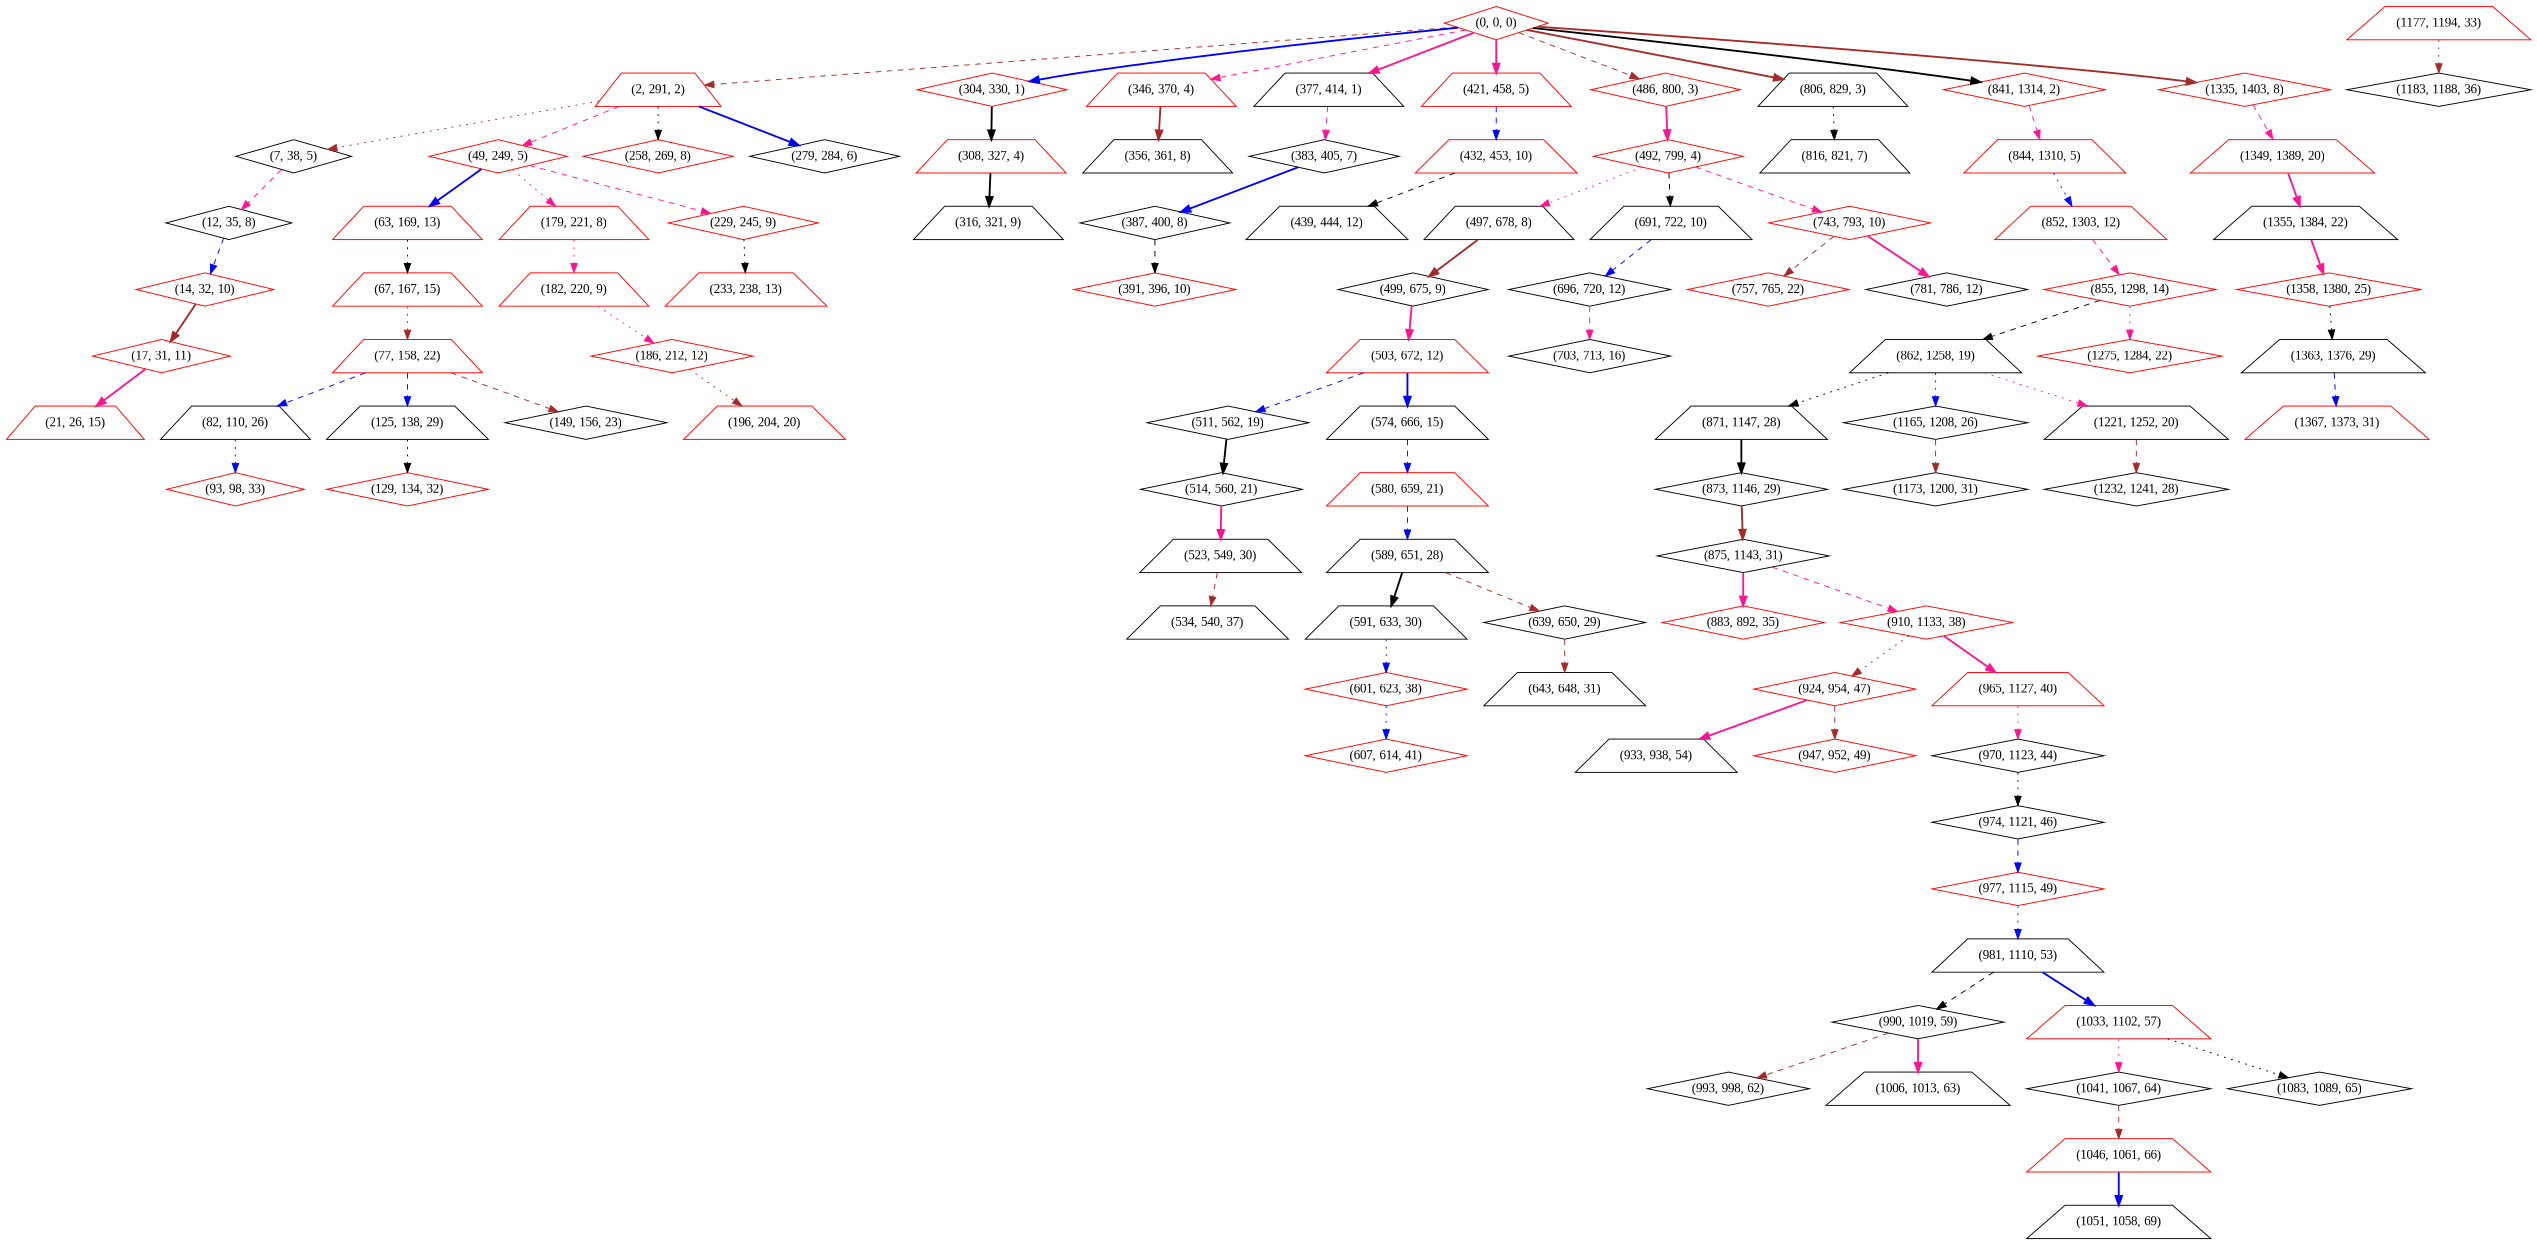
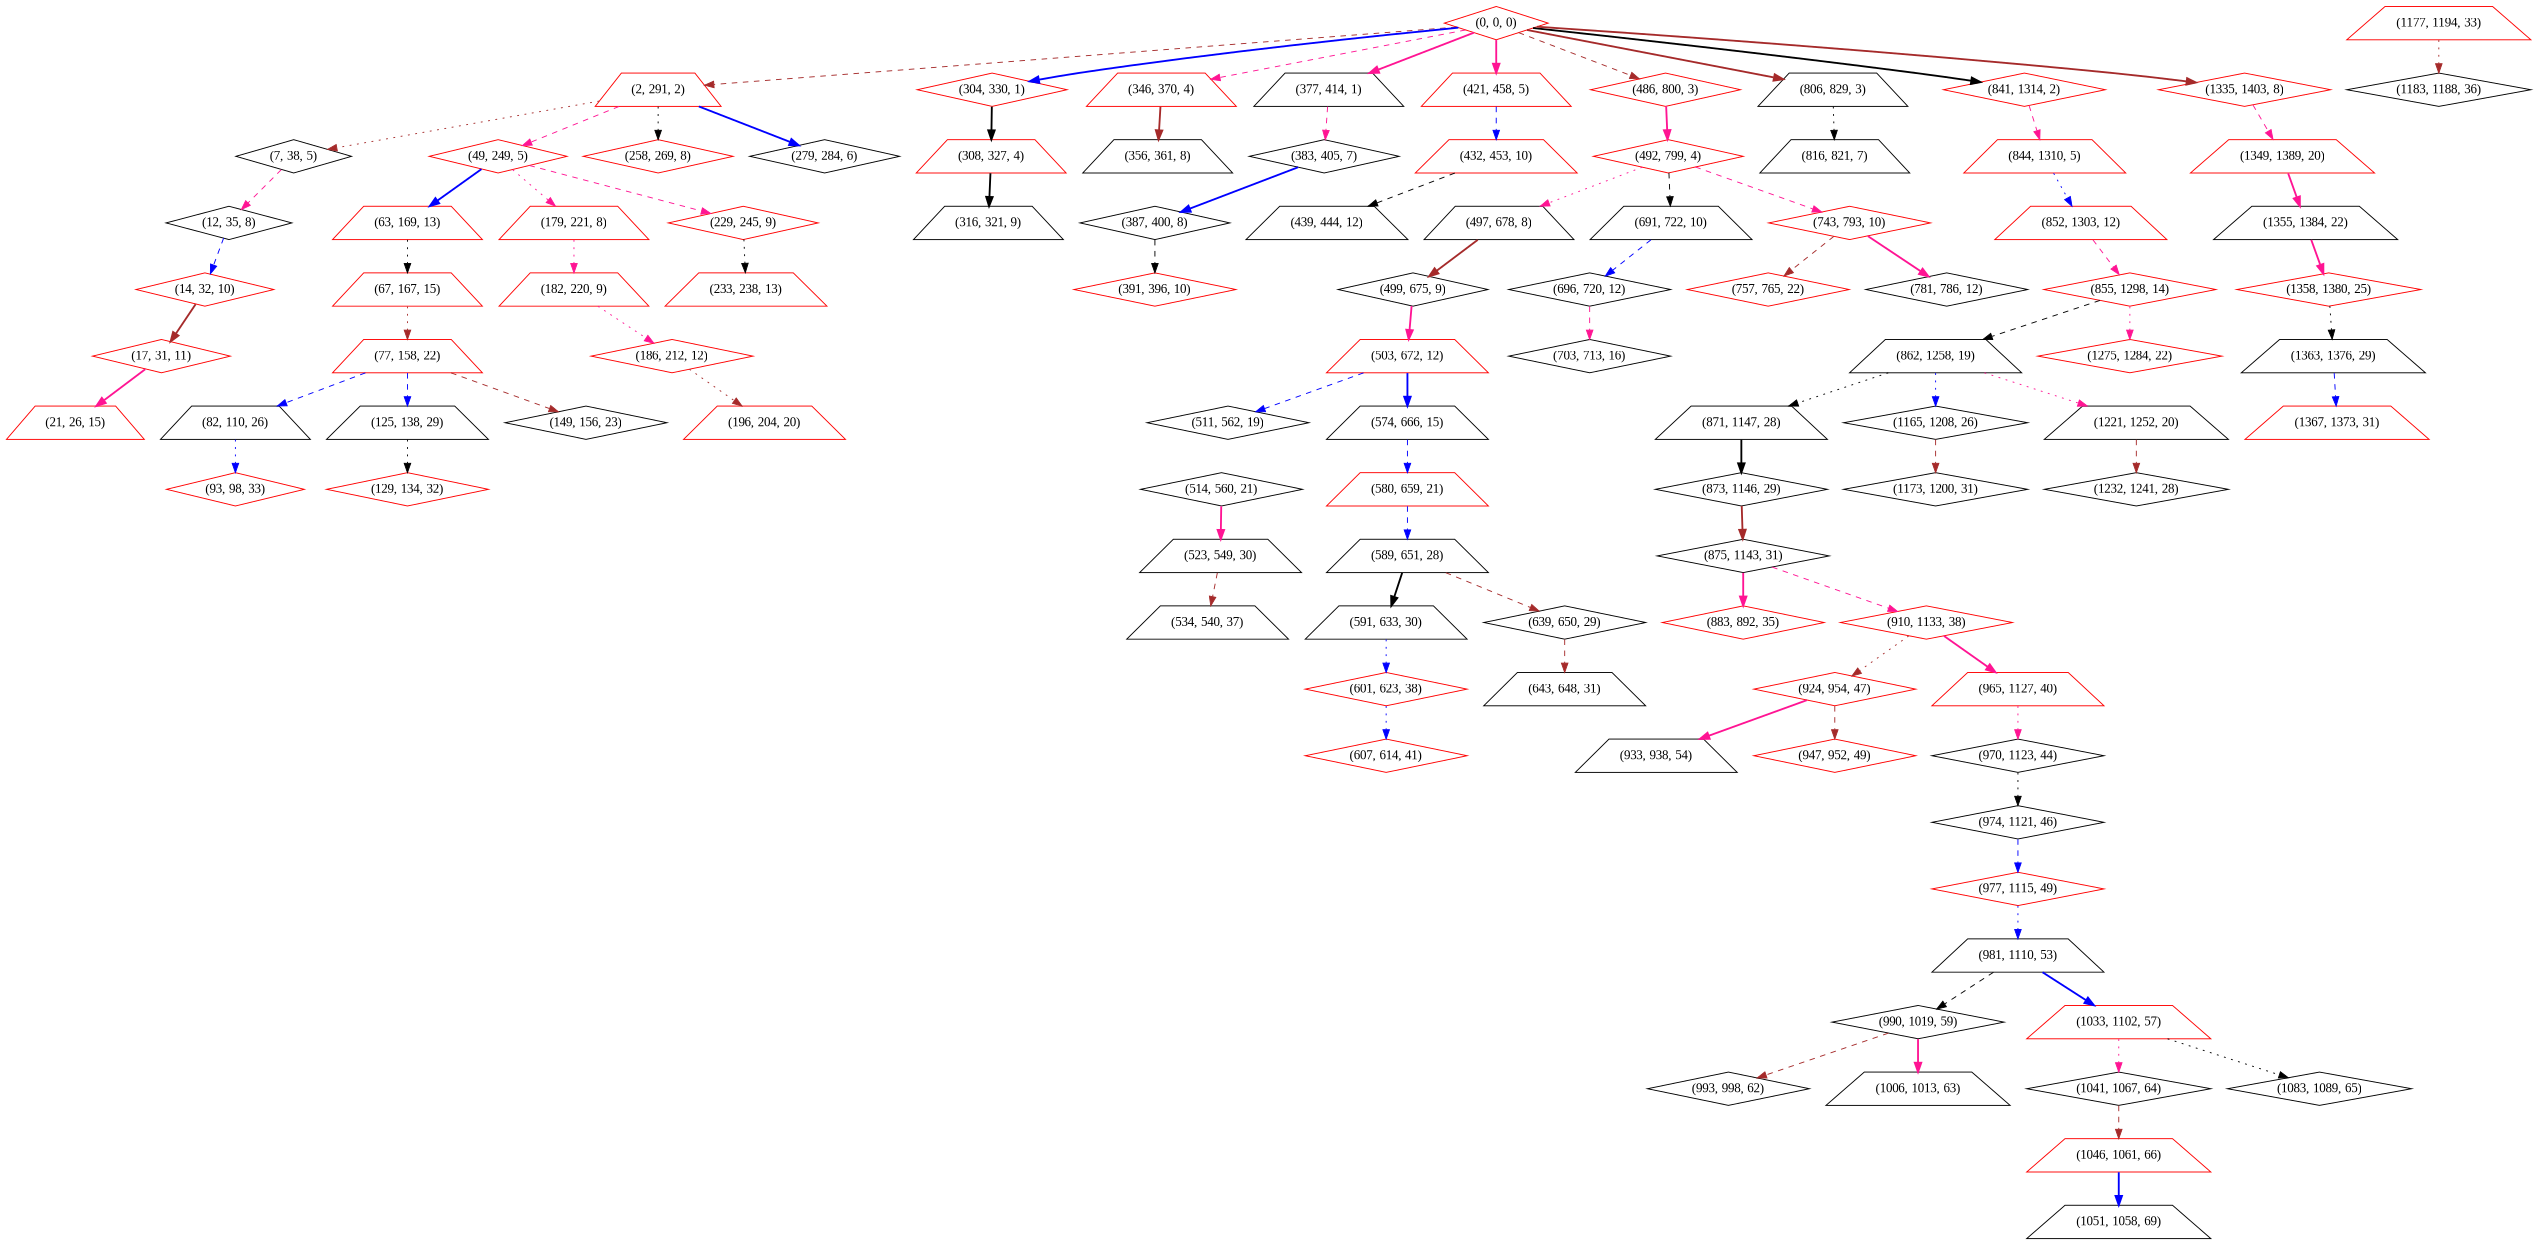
edge "(511, 562, 19)" -> "(514, 560, 21)": removed
